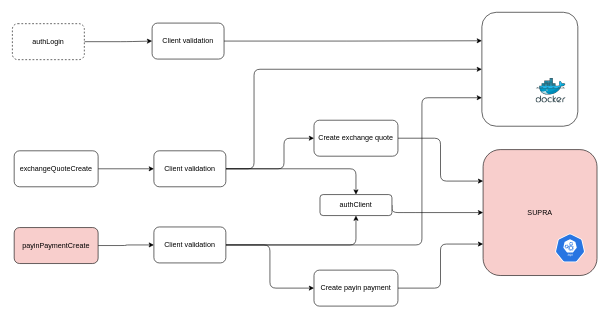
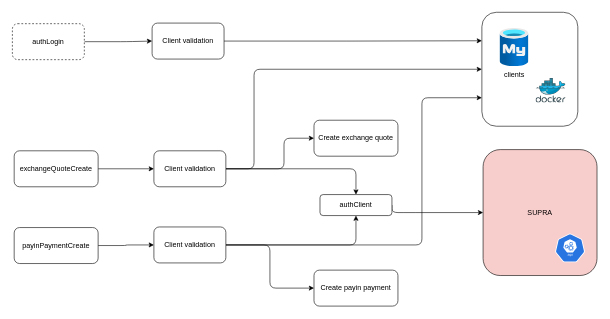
node "clients": added
edge "Create exchange quote" -> "SUPRA": removed
node "payinPaymentCreate": fillcolor #f8cecc -> #ffffff
edge "Create payin payment" -> "SUPRA": removed
